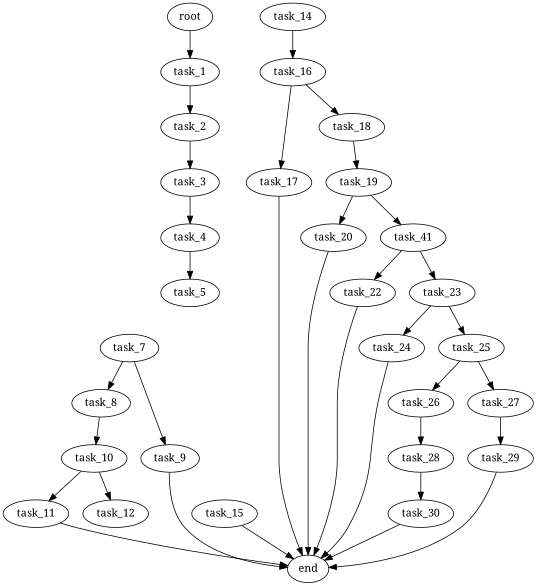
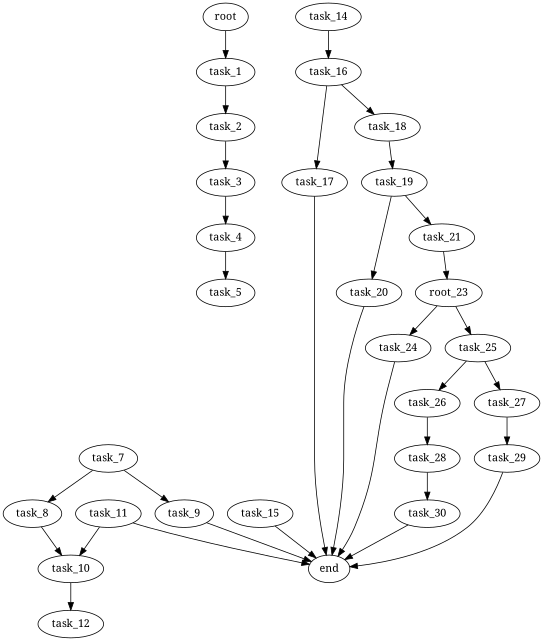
node "task_41": label "task_41" -> "task_21"
node "task_22": removed
node "task_23": label "task_23" -> "root_23"
edge "task_10" -> "task_11": reversed
